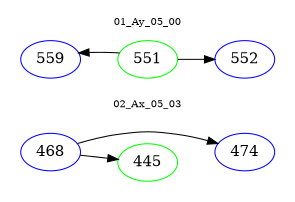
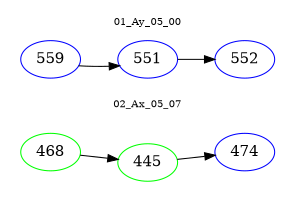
edge "551" -> "559": reversed
node "551": color green -> blue
cluster "02_Ax_05_03": label "02_Ax_05_03" -> "02_Ax_05_07"
edge "468" -> "474": now "445" -> "474"
node "468": color blue -> green
